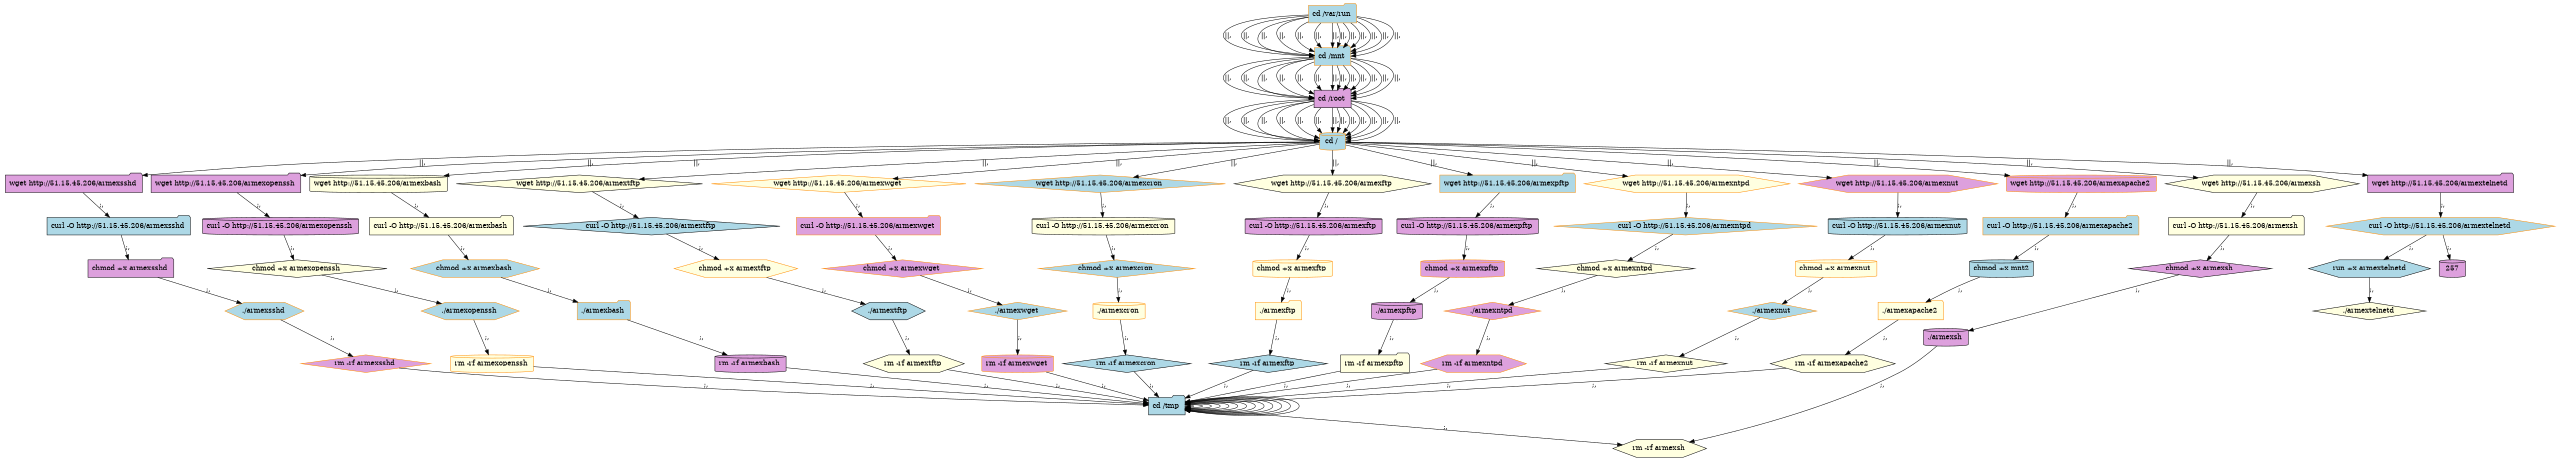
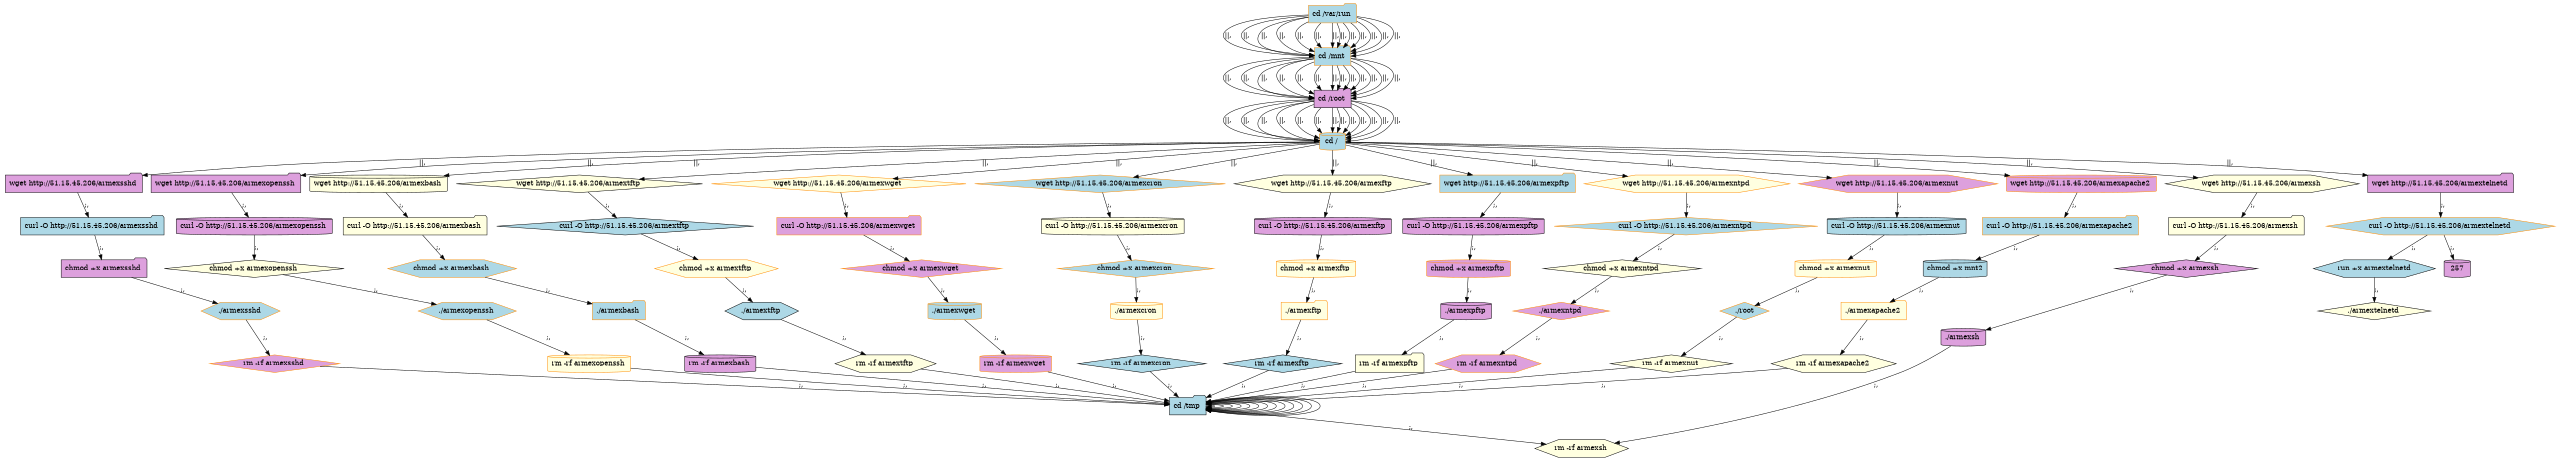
node "./armexwget": shape diamond -> cylinder
node "./armexnut": label "./armexnut" -> "./root"
